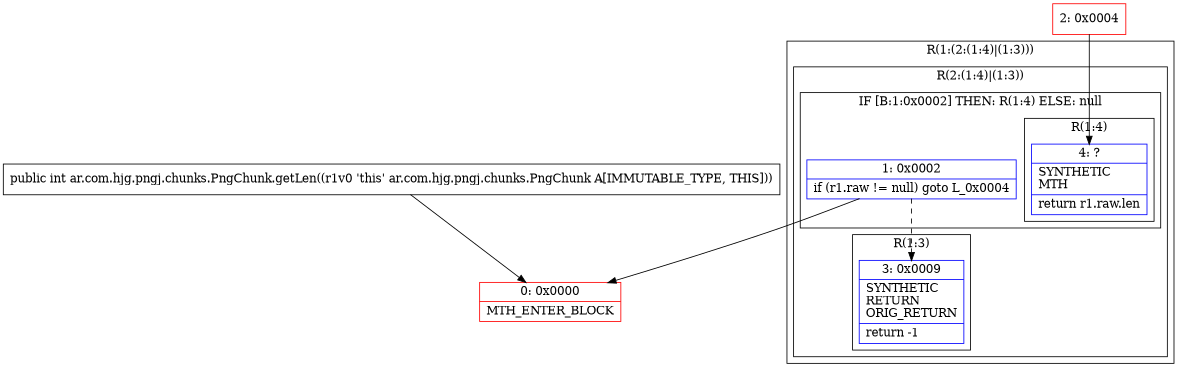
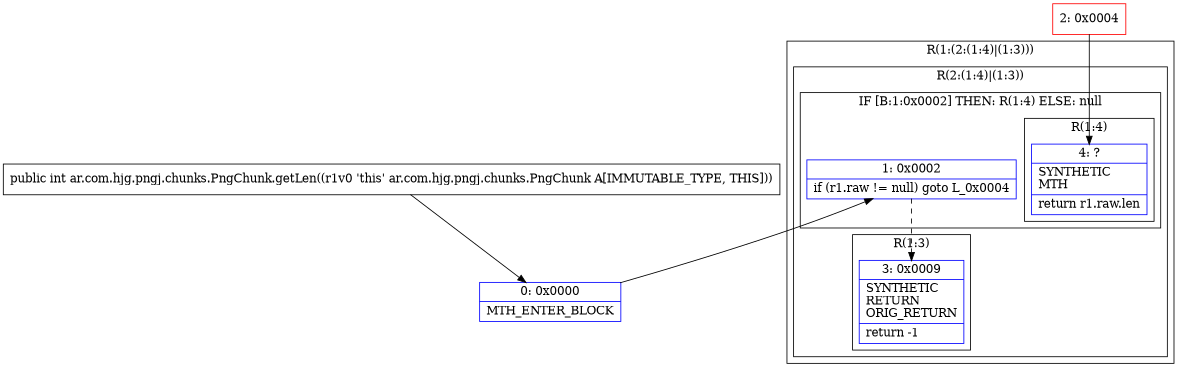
edge "1: 0x0002" -> "0: 0x0000": reversed
node "0: 0x0000": color red -> blue
